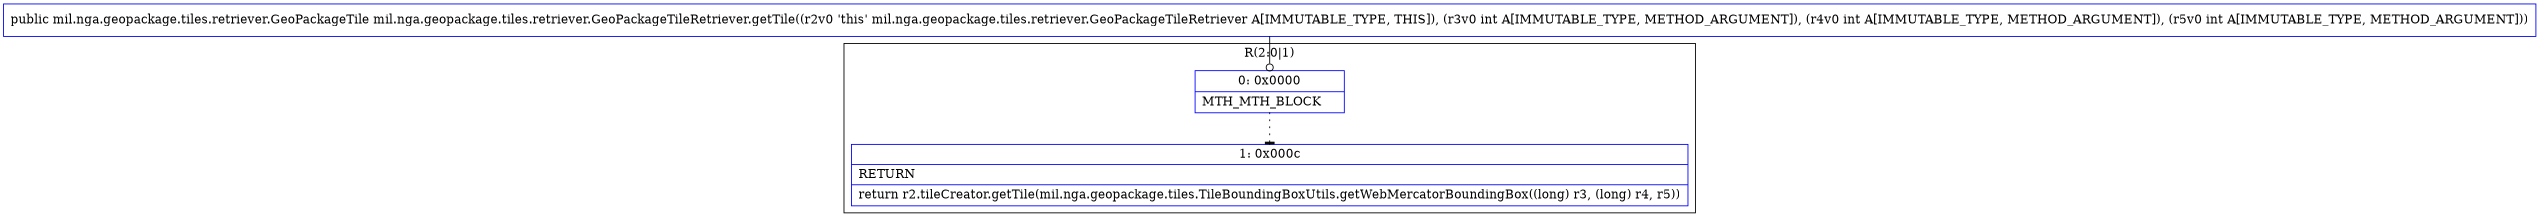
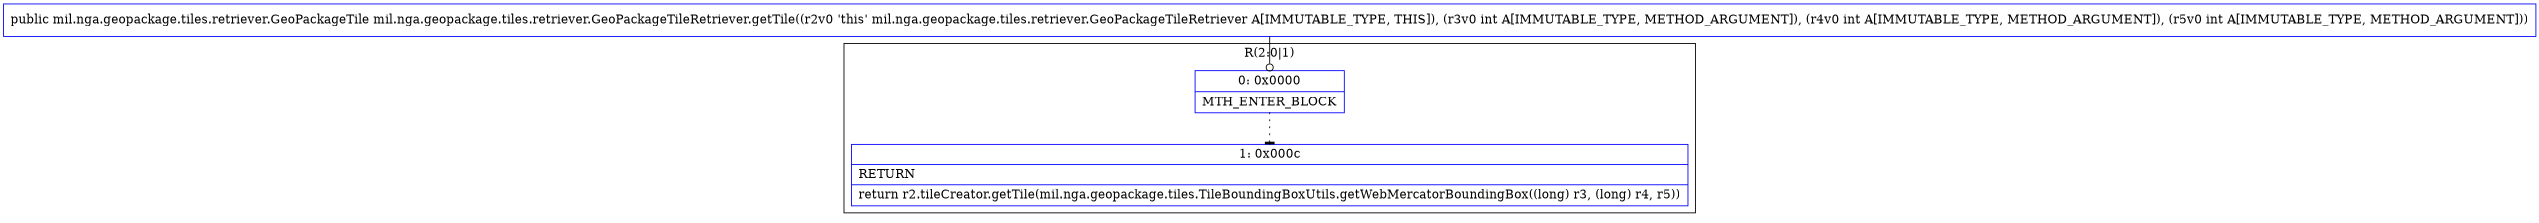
node "0: 0x0000": text "MTH_MTH_BLOCK" -> "MTH_ENTER_BLOCK"
